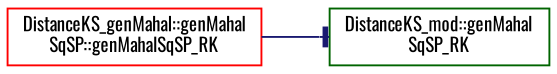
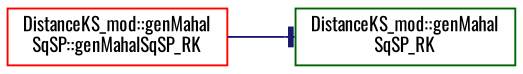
node "DistanceKS_genMahal::genMahal SqSP::genMahalSqSP_RK": label "DistanceKS_genMahal::genMahal SqSP::genMahalSqSP_RK" -> "DistanceKS_mod::genMahal SqSP::genMahalSqSP_RK"
